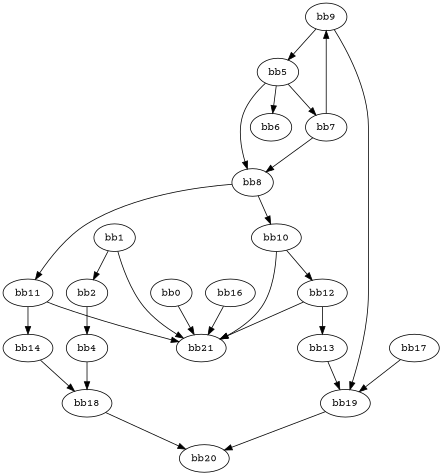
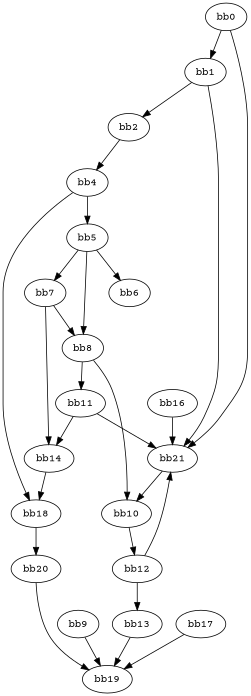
edge "bb0" -> "bb1": added
edge "bb9" -> "bb5": now "bb4" -> "bb5"
edge "bb7" -> "bb9": now "bb7" -> "bb14"
edge "bb10" -> "bb21": reversed
edge "bb19" -> "bb20": reversed
